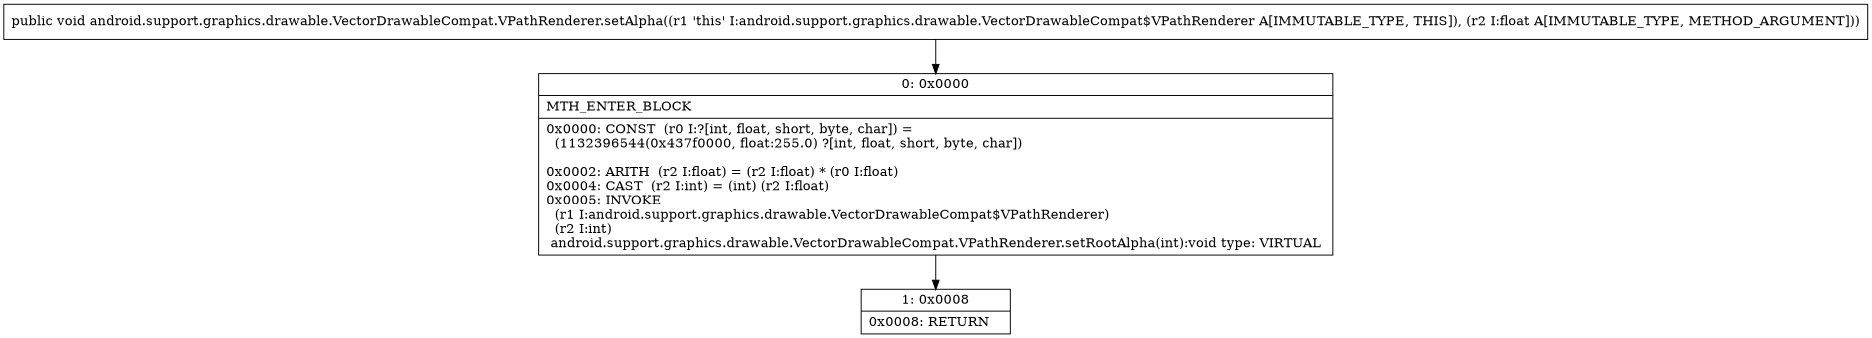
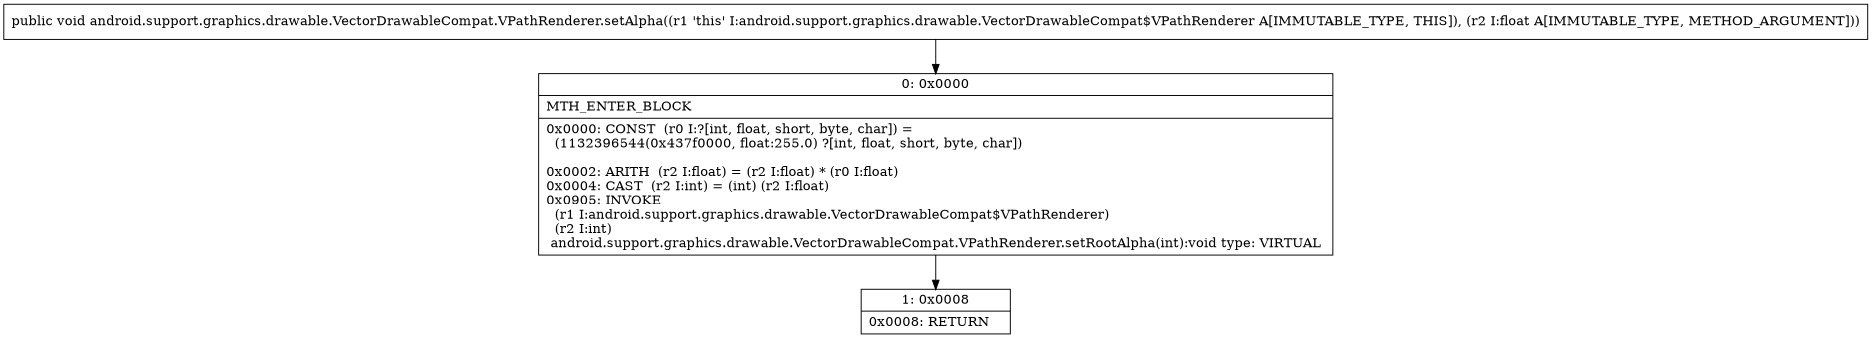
node "0: 0x0000": text "0x0005: INVOKE" -> "0x0905: INVOKE"
